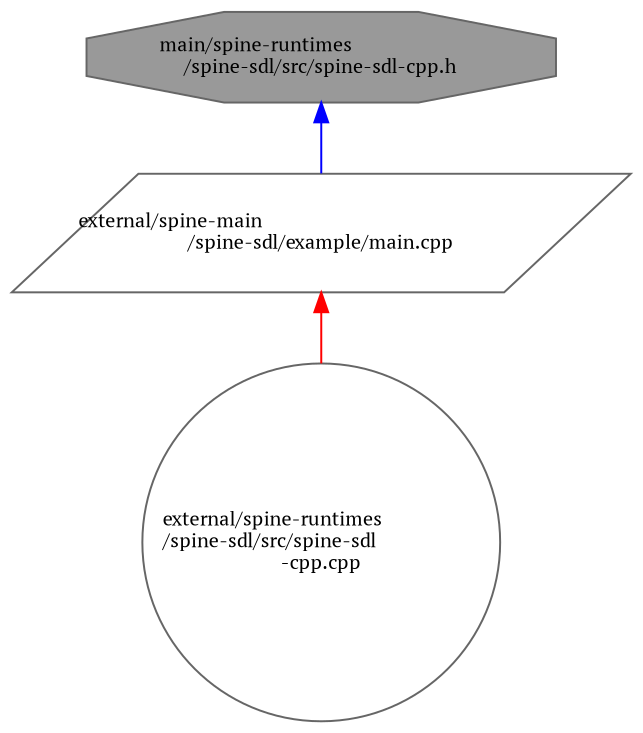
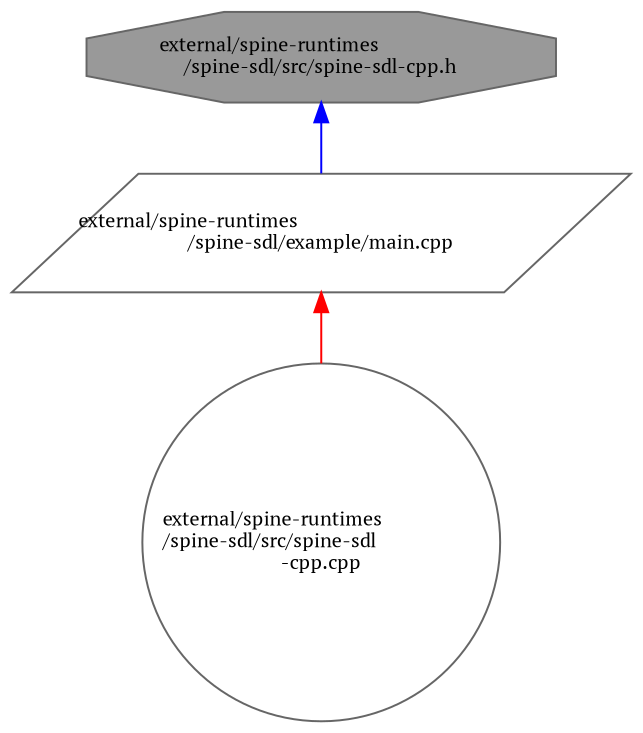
node "main/spine-runtimes /spine-sdl/src/spine-sdl-cpp.h": label "main/spine-runtimes /spine-sdl/src/spine-sdl-cpp.h" -> "external/spine-runtimes /spine-sdl/src/spine-sdl-cpp.h"
node "external/spine-main /spine-sdl/example/main.cpp": label "external/spine-main /spine-sdl/example/main.cpp" -> "external/spine-runtimes /spine-sdl/example/main.cpp"
